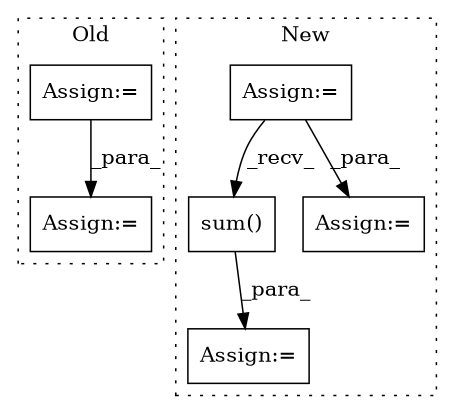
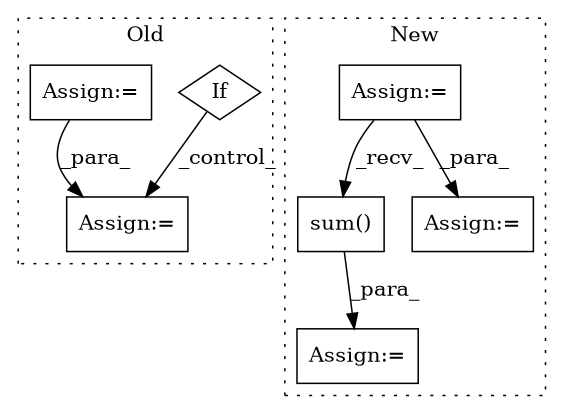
node "If": added
